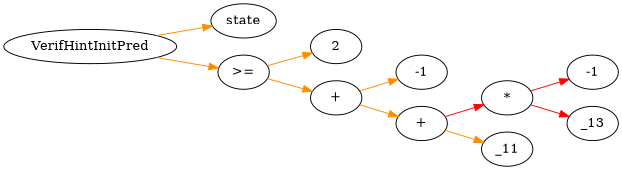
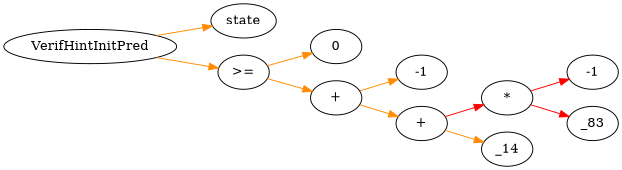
node "2": label "2" -> "0"
node "_13": label "_13" -> "_83"
node "_11": label "_11" -> "_14"
